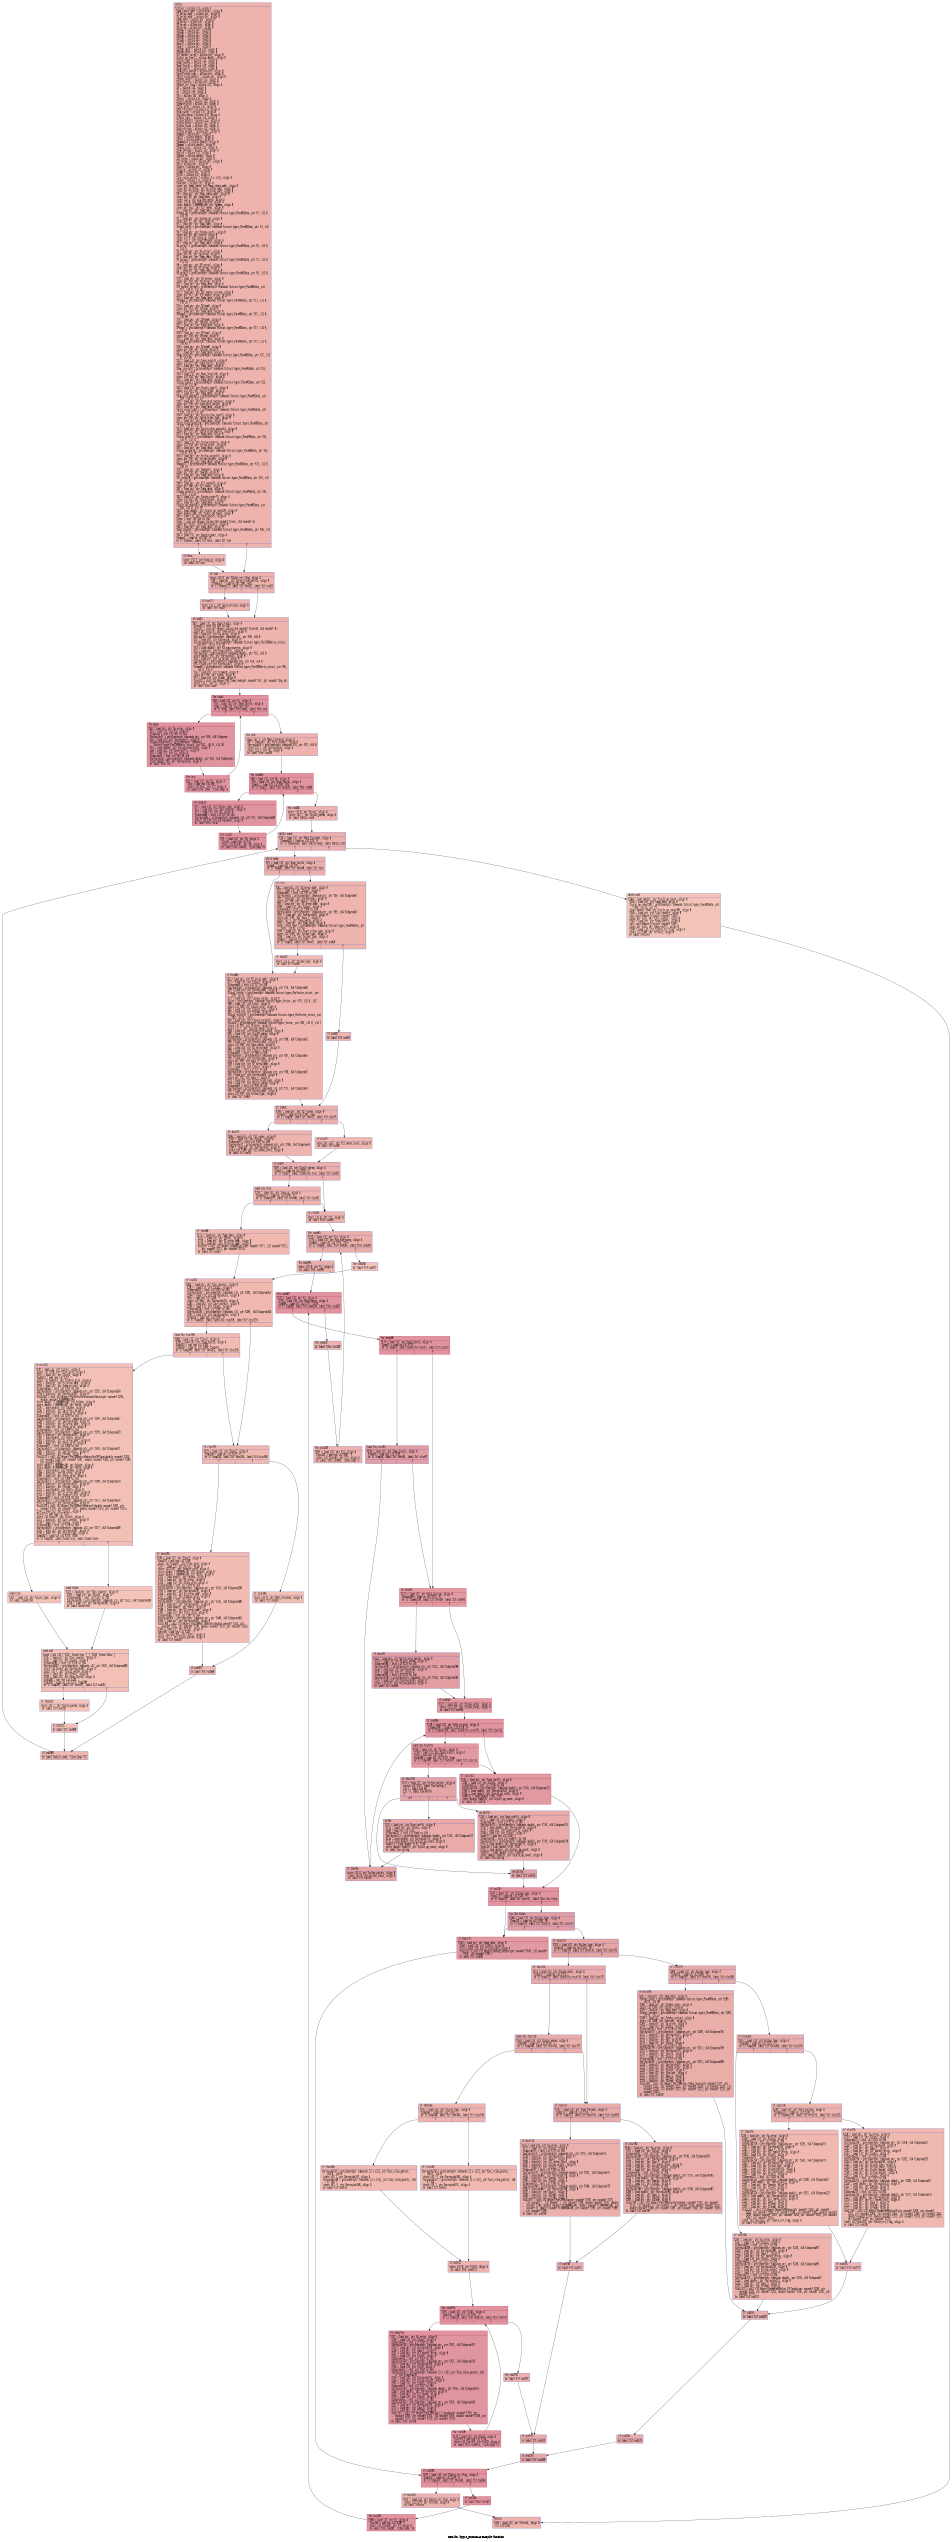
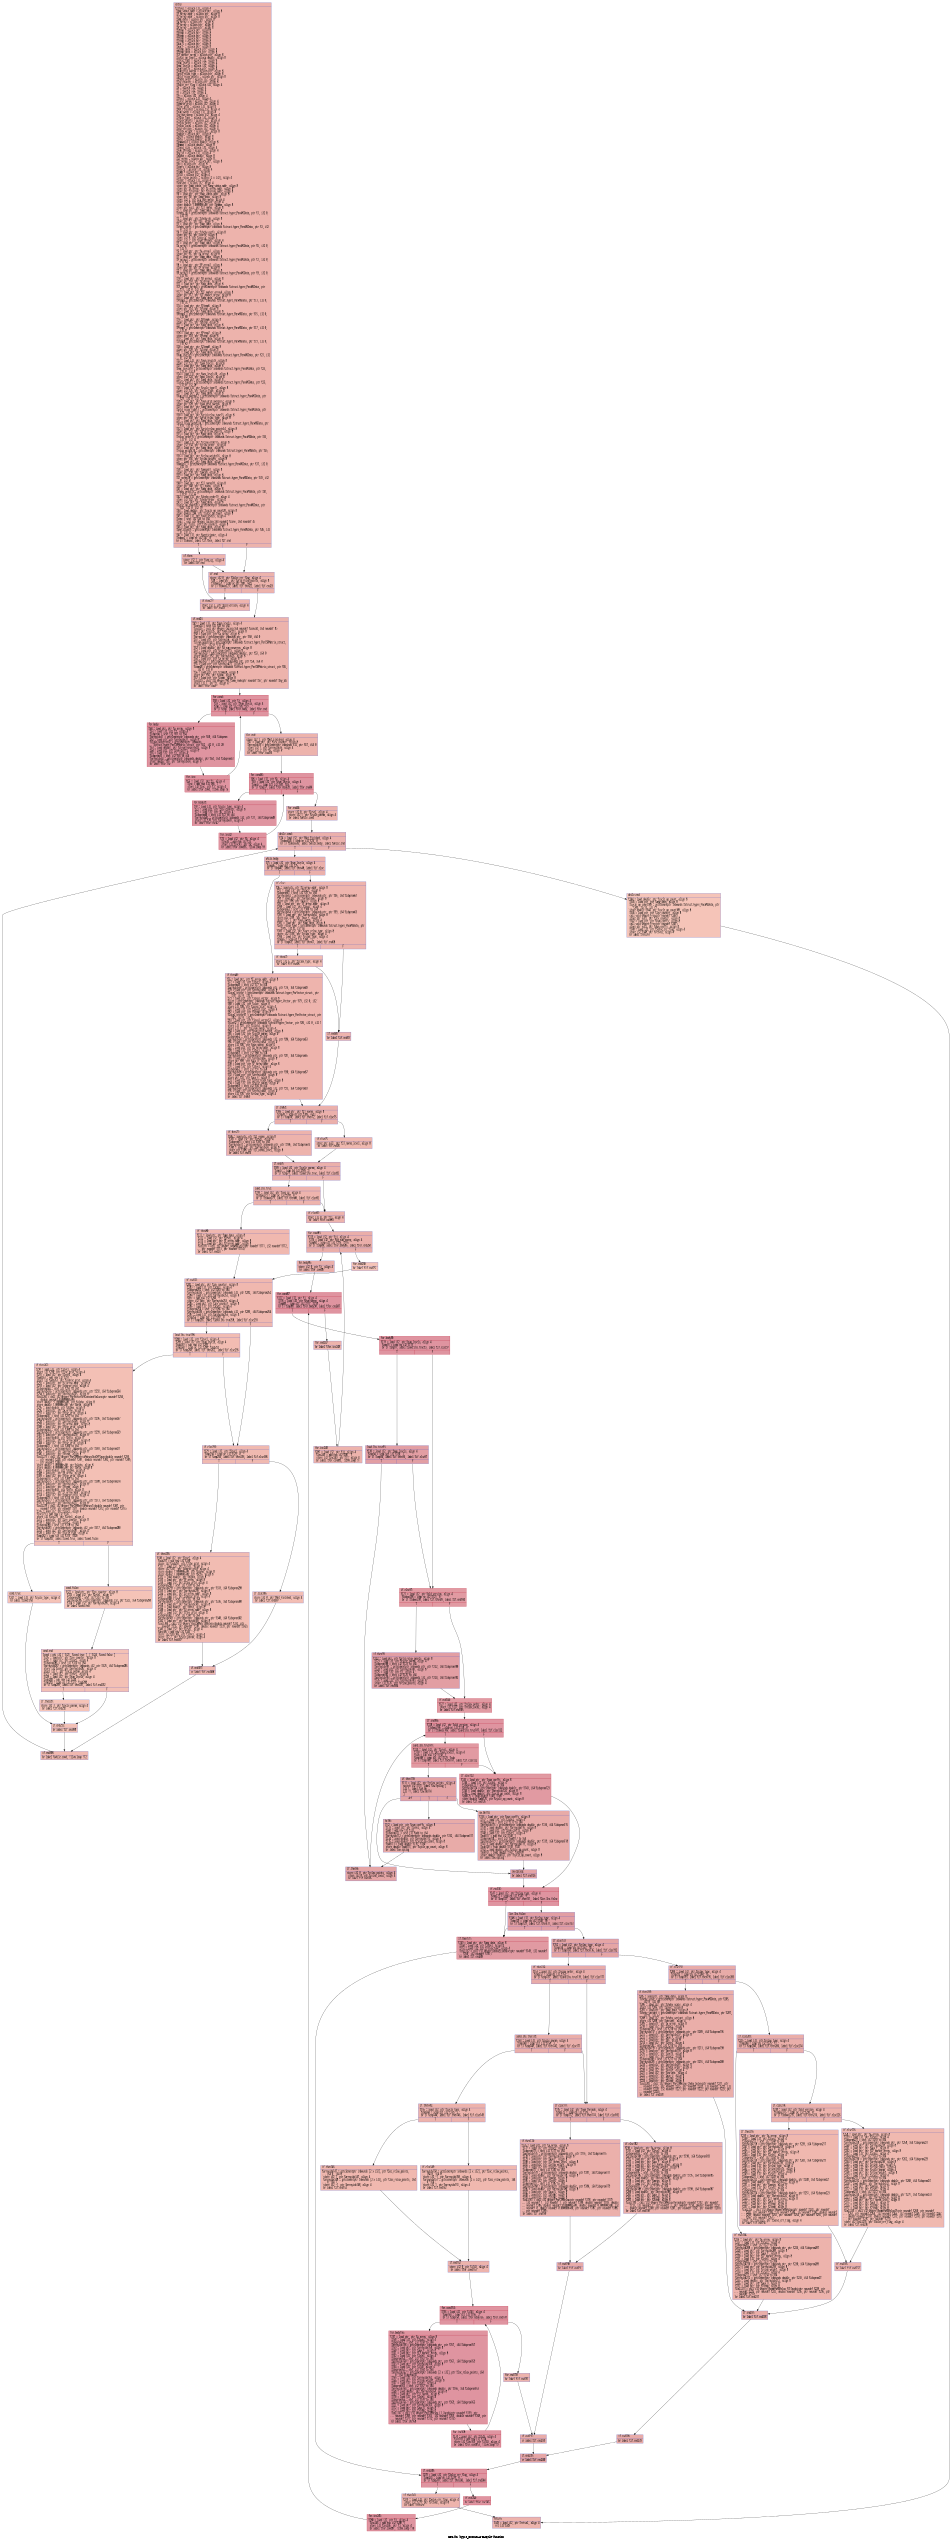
edge "if.then22:" -> "if.end23:": now "if.then22:" -> "if.then:"
edge "if.then67:" -> "if.then48:": now "if.then67:" -> "if.end68:"
edge "cond.true:" -> "cond.end:": now "cond.true:" -> "if.end292:"
